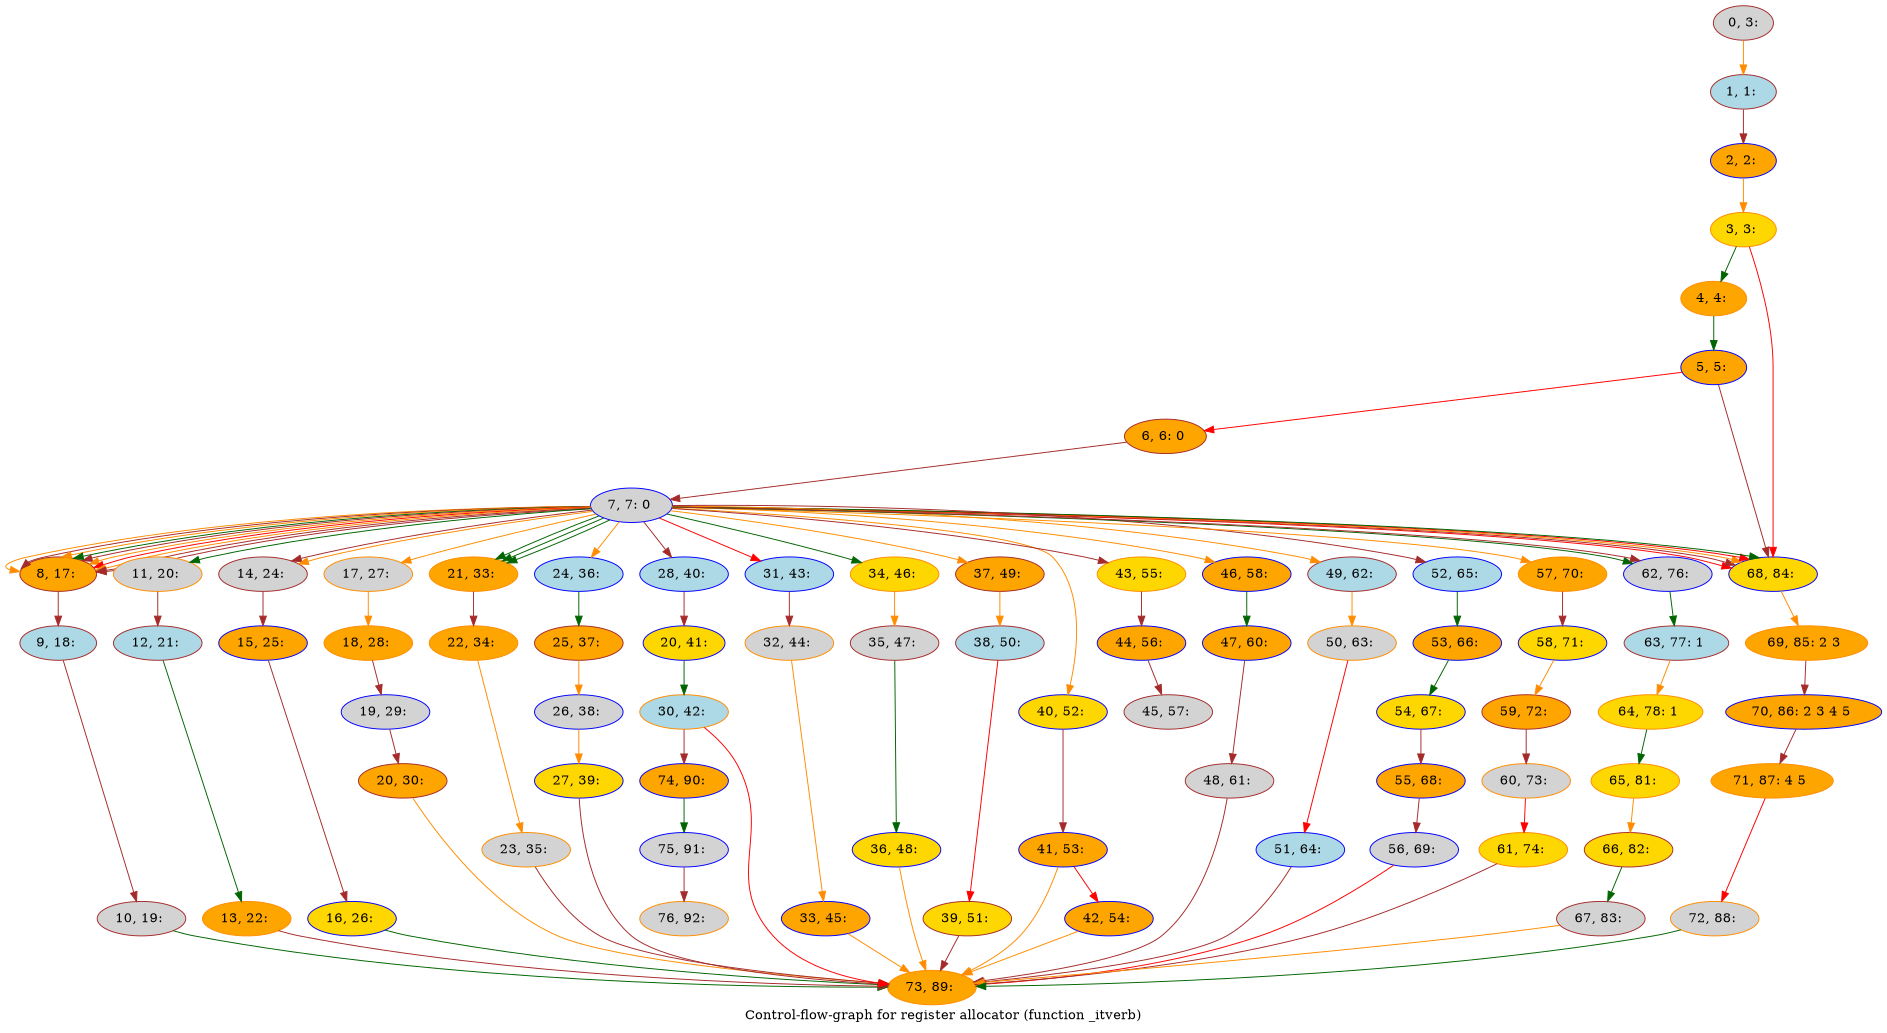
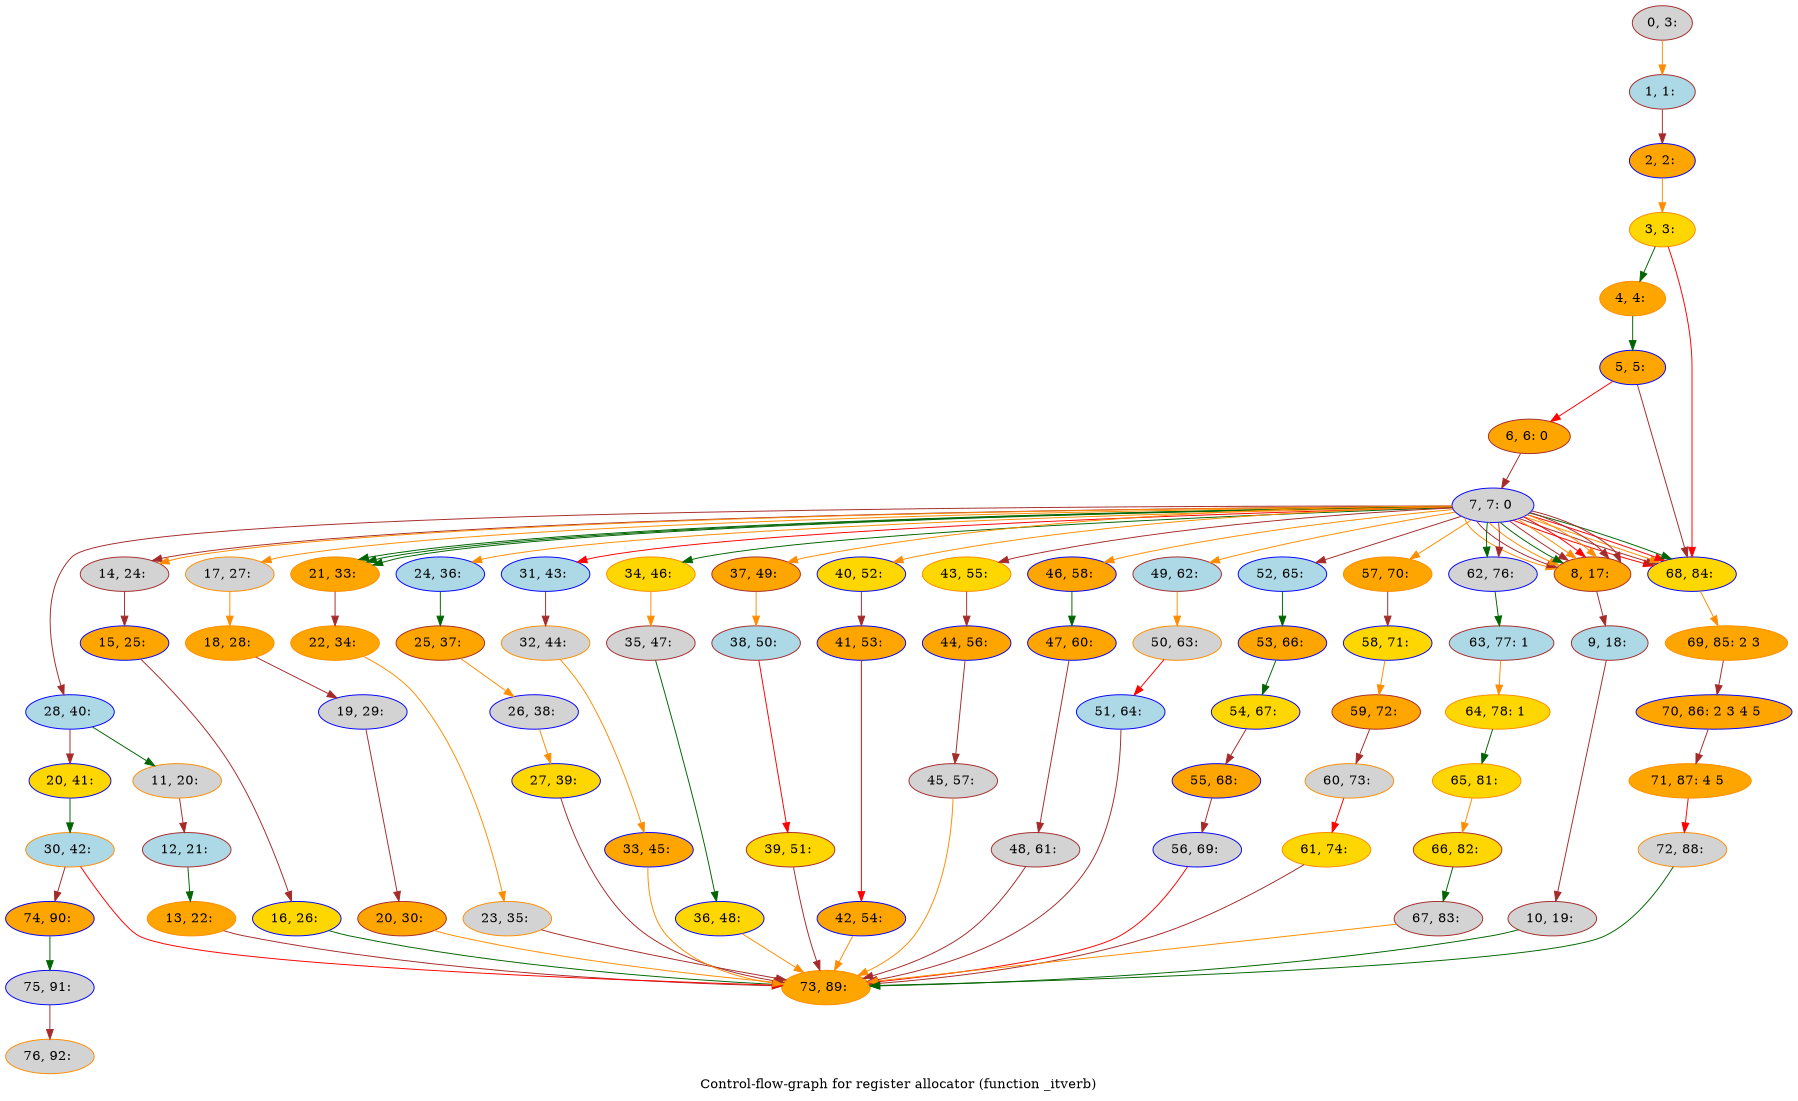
edge "7, 7: 0" -> "11, 20:": now "28, 40:" -> "11, 20:"
edge "41, 53:" -> "73, 89:": now "45, 57:" -> "73, 89:"
